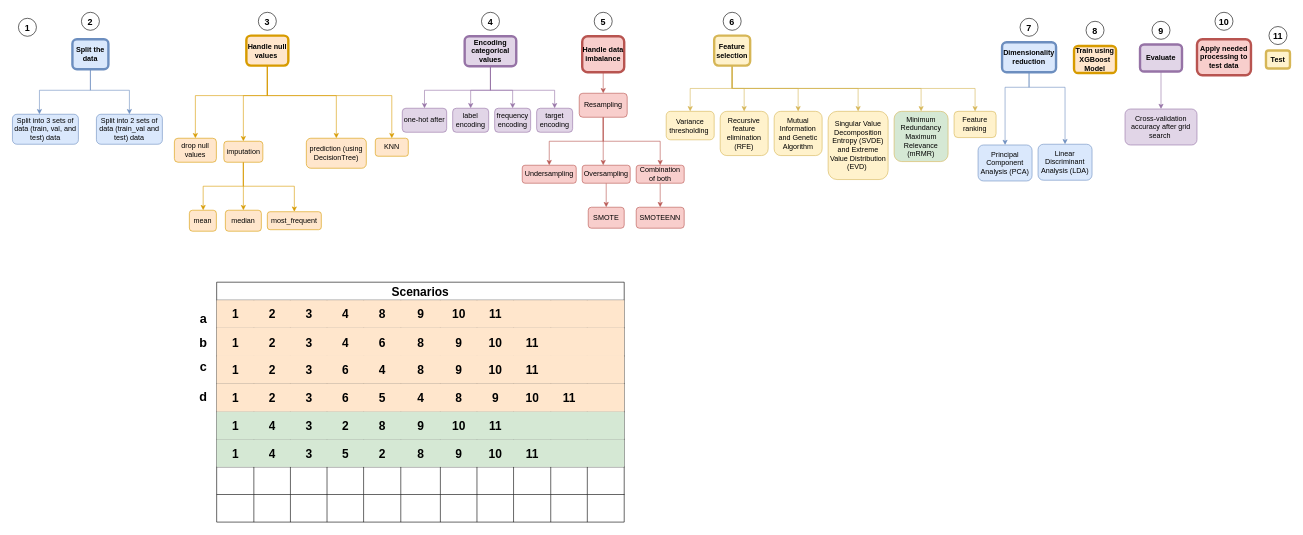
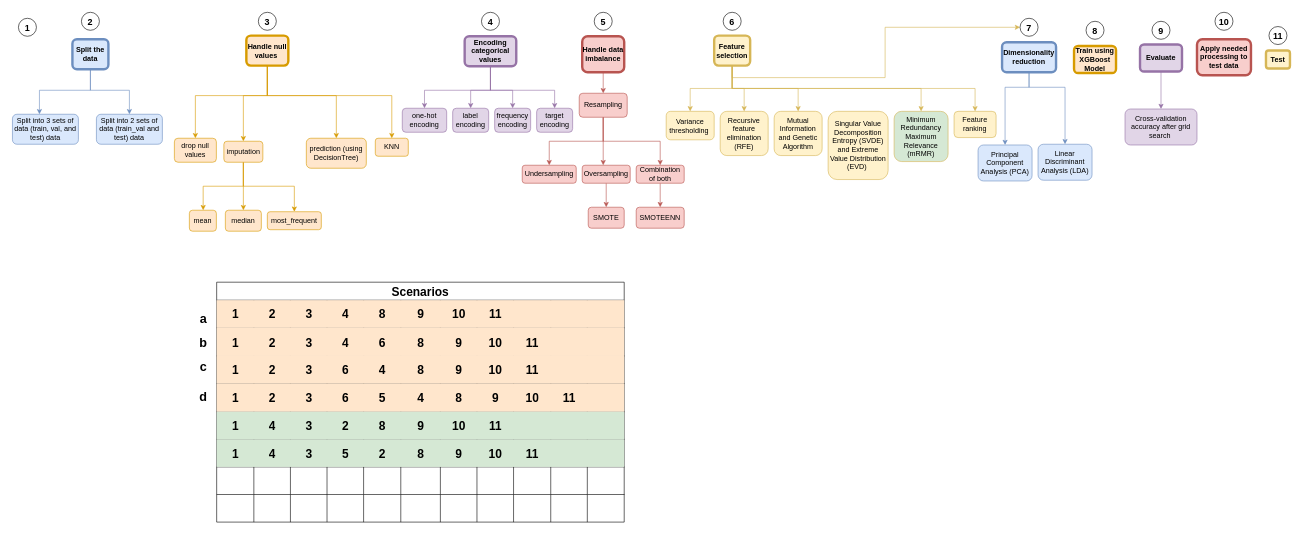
edge "Feature selection" -> "Singular Value Decomposition Entropy (SVDE) and Extreme Value Distribution (EVD)": now "Feature selection" -> "7"
node "one-hot after": label "one-hot after" -> "one-hot encoding"
